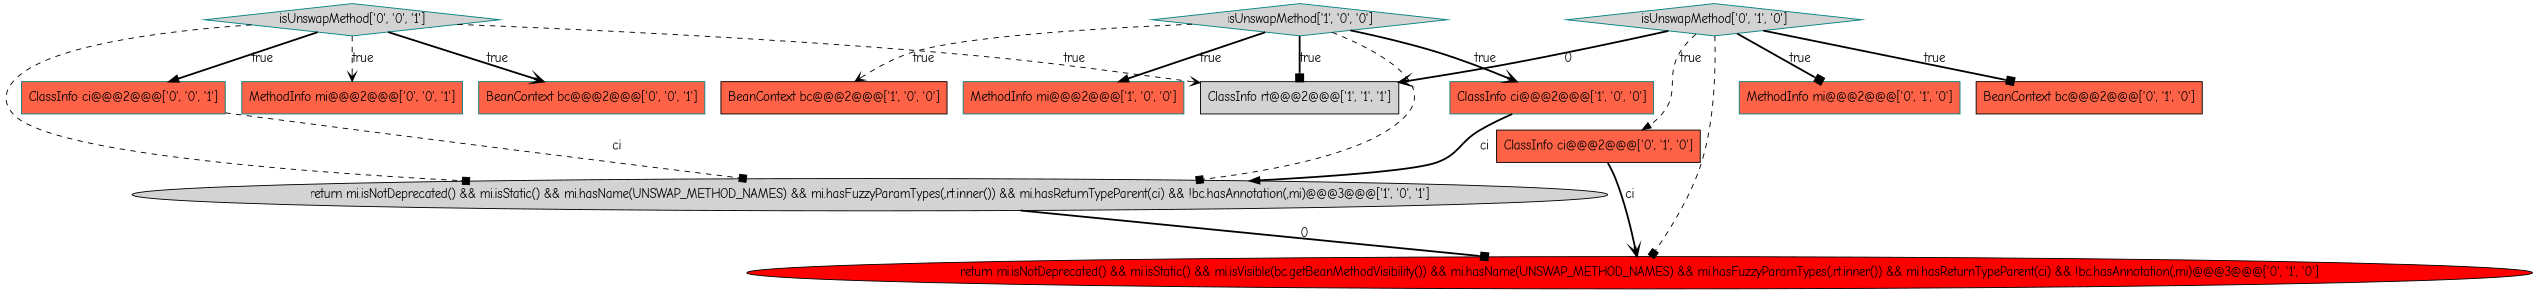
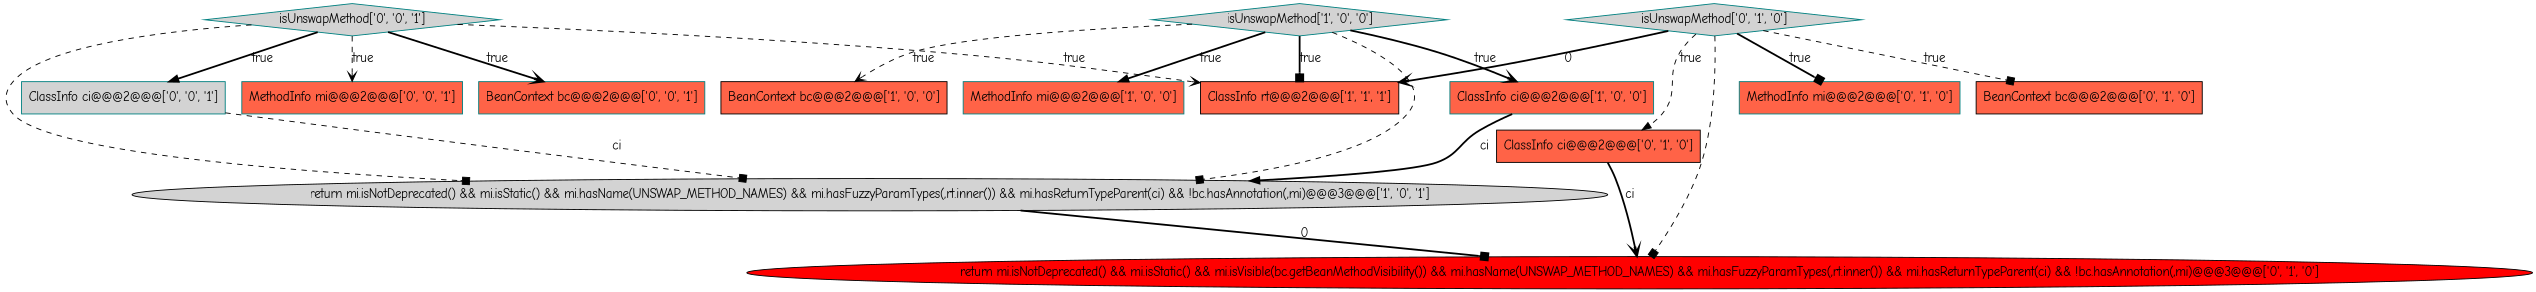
edge "isUnswapMethod['0', '1', '0']" -> "BeanContext bc@@@2@@@['0', '1', '0']": style bold -> dashed
node "ClassInfo ci@@@2@@@['0', '0', '1']": fillcolor tomato -> lightgray
node "ClassInfo rt@@@2@@@['1', '1', '1']": fillcolor lightgray -> tomato
